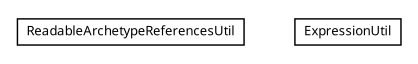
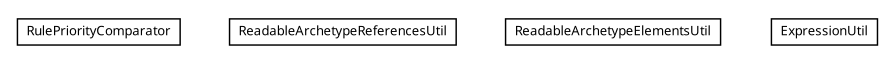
node "RulePriorityComparator": added
node "ReadableArchetypeElementsUtil": added
